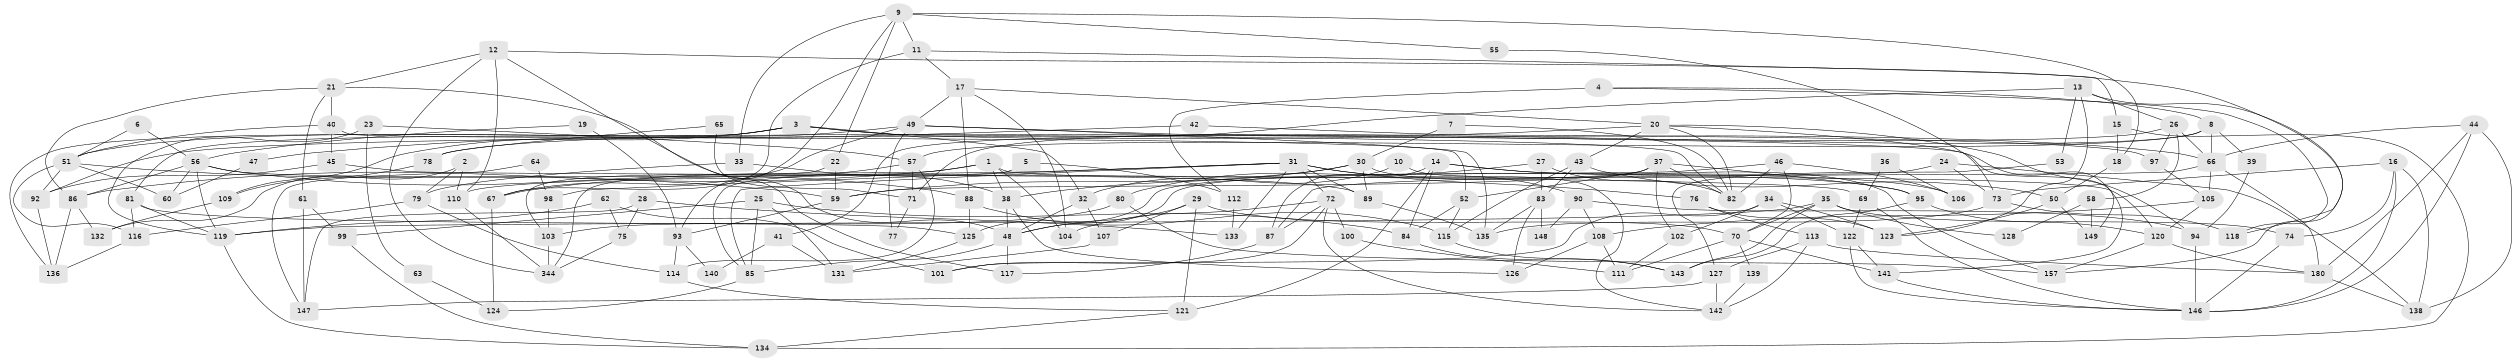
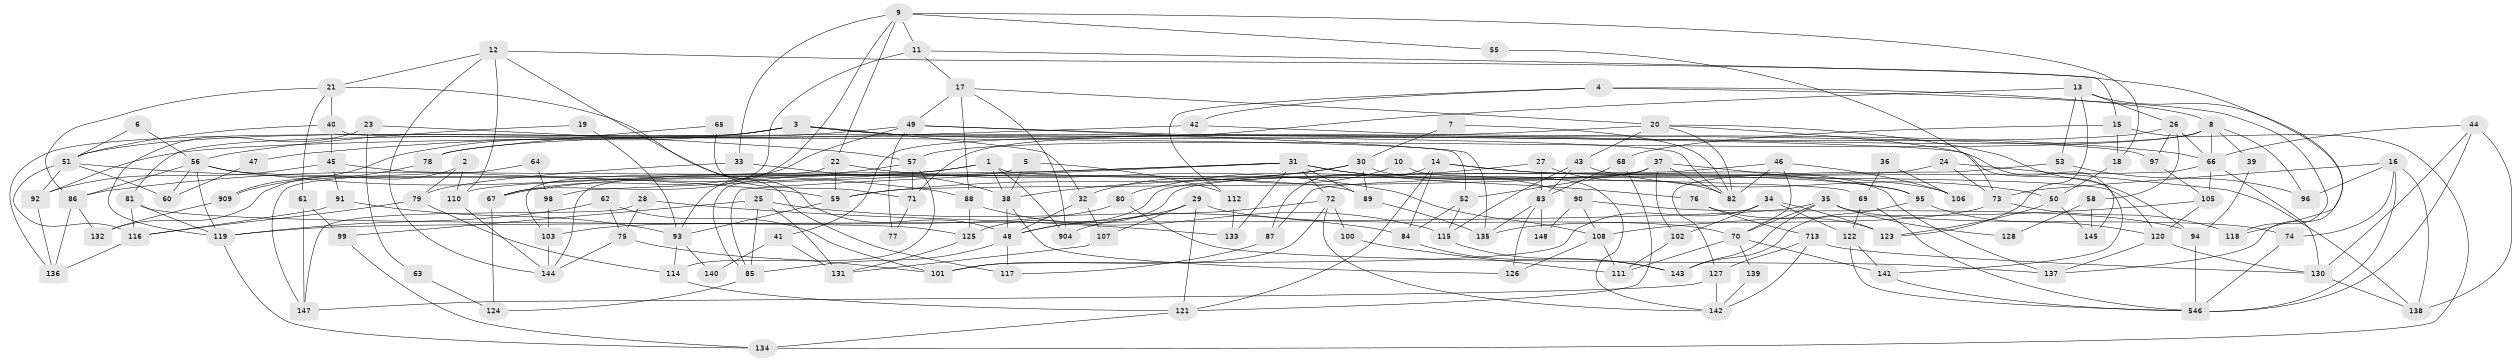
edge "4" -- "42": added
node "68": added
edge "5" -- "38": added
edge "22" -- "108": added
node "109": label "109" -> "909"
node "91": added
node "96": added
edge "72" -- "87": removed
node "104": label "104" -> "904"
node "113": label "113" -> "713"
node "149": label "149" -> "145"
edge "75" -- "101": added
node "344": label "344" -> "144"
node "157": label "157" -> "137"
node "180": label "180" -> "130"
node "146": label "146" -> "546"
